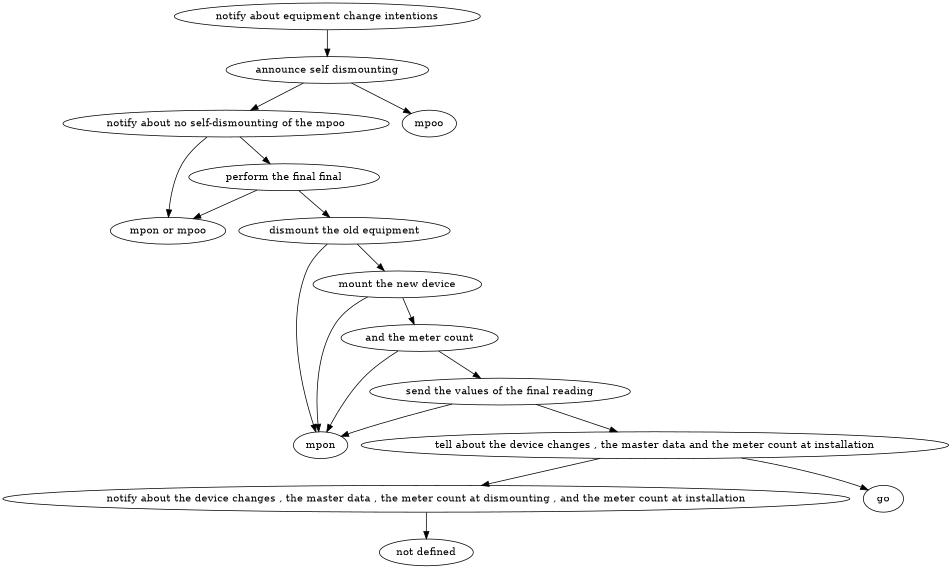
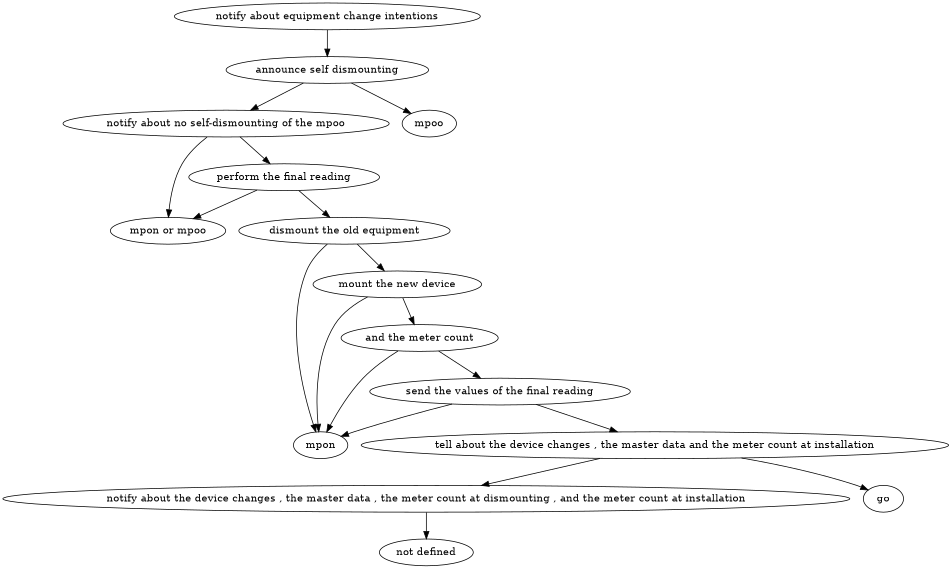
node "perform the final final": label "perform the final final" -> "perform the final reading"
